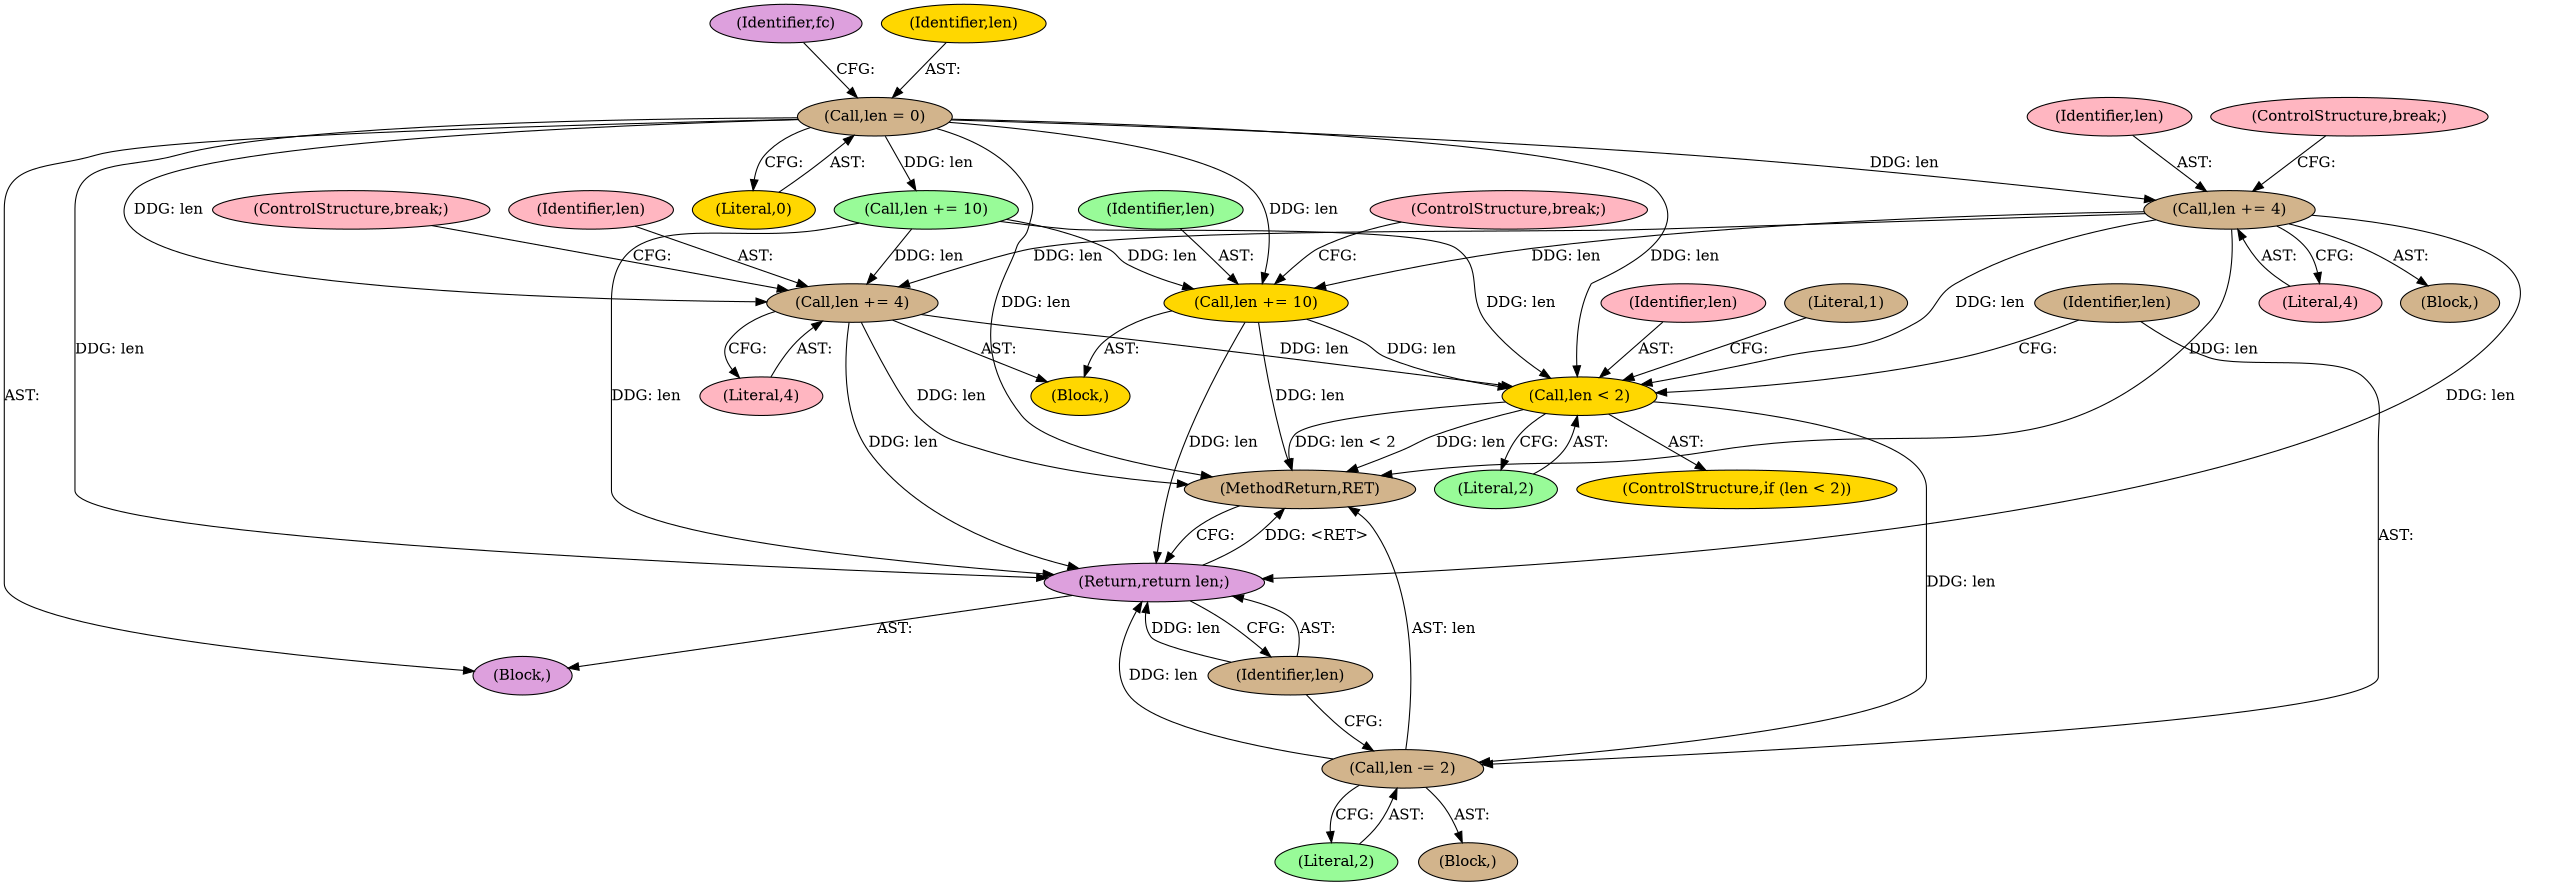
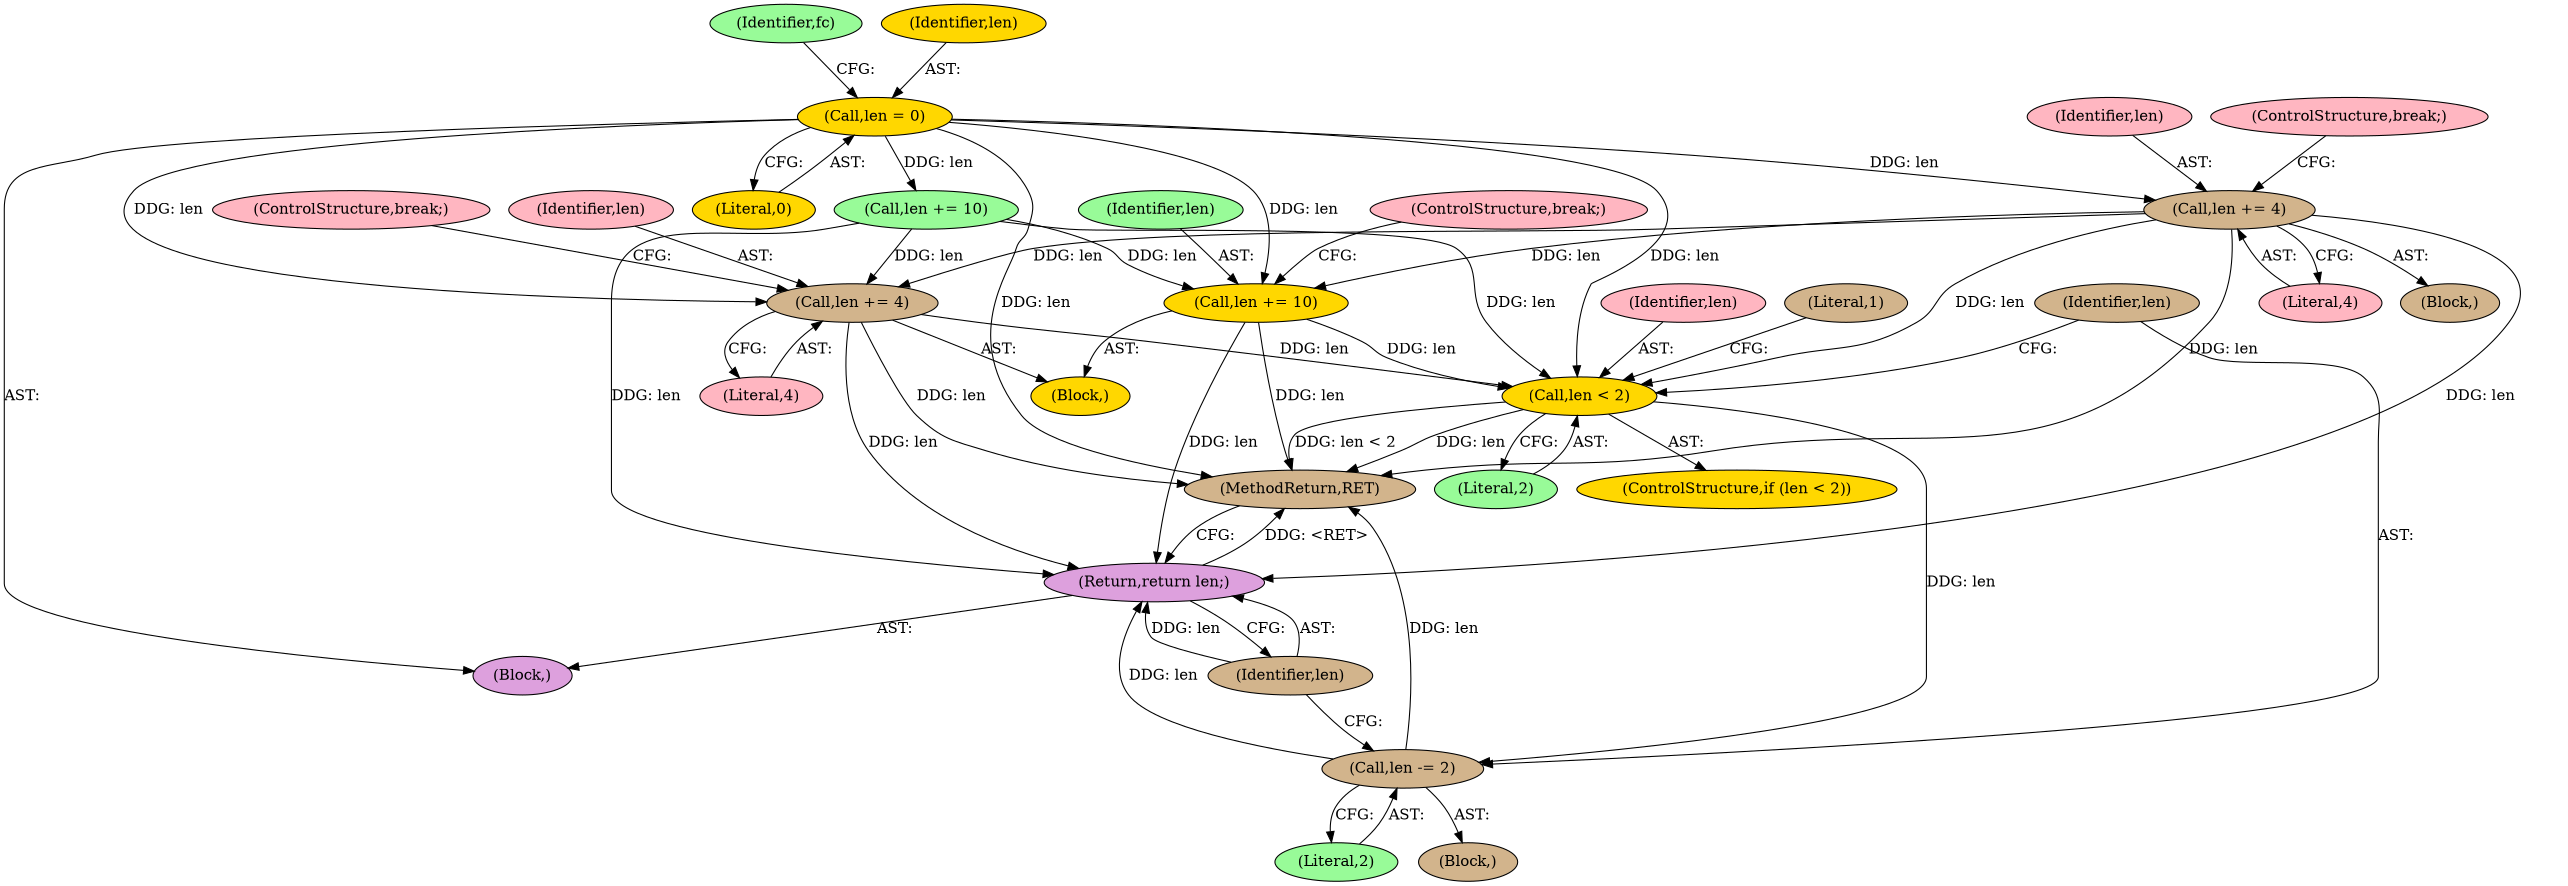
node "(Identifier,fc)": fillcolor plum -> palegreen
node "(Call,len = 0)": fillcolor tan -> gold
edge "(Call,len = 0)" -> "(Return,return len;)": removed, label "DDG: len"
edge "(Call,len -= 2)" -> "(MethodReturn,RET)": label "AST: len" -> "DDG: len"
